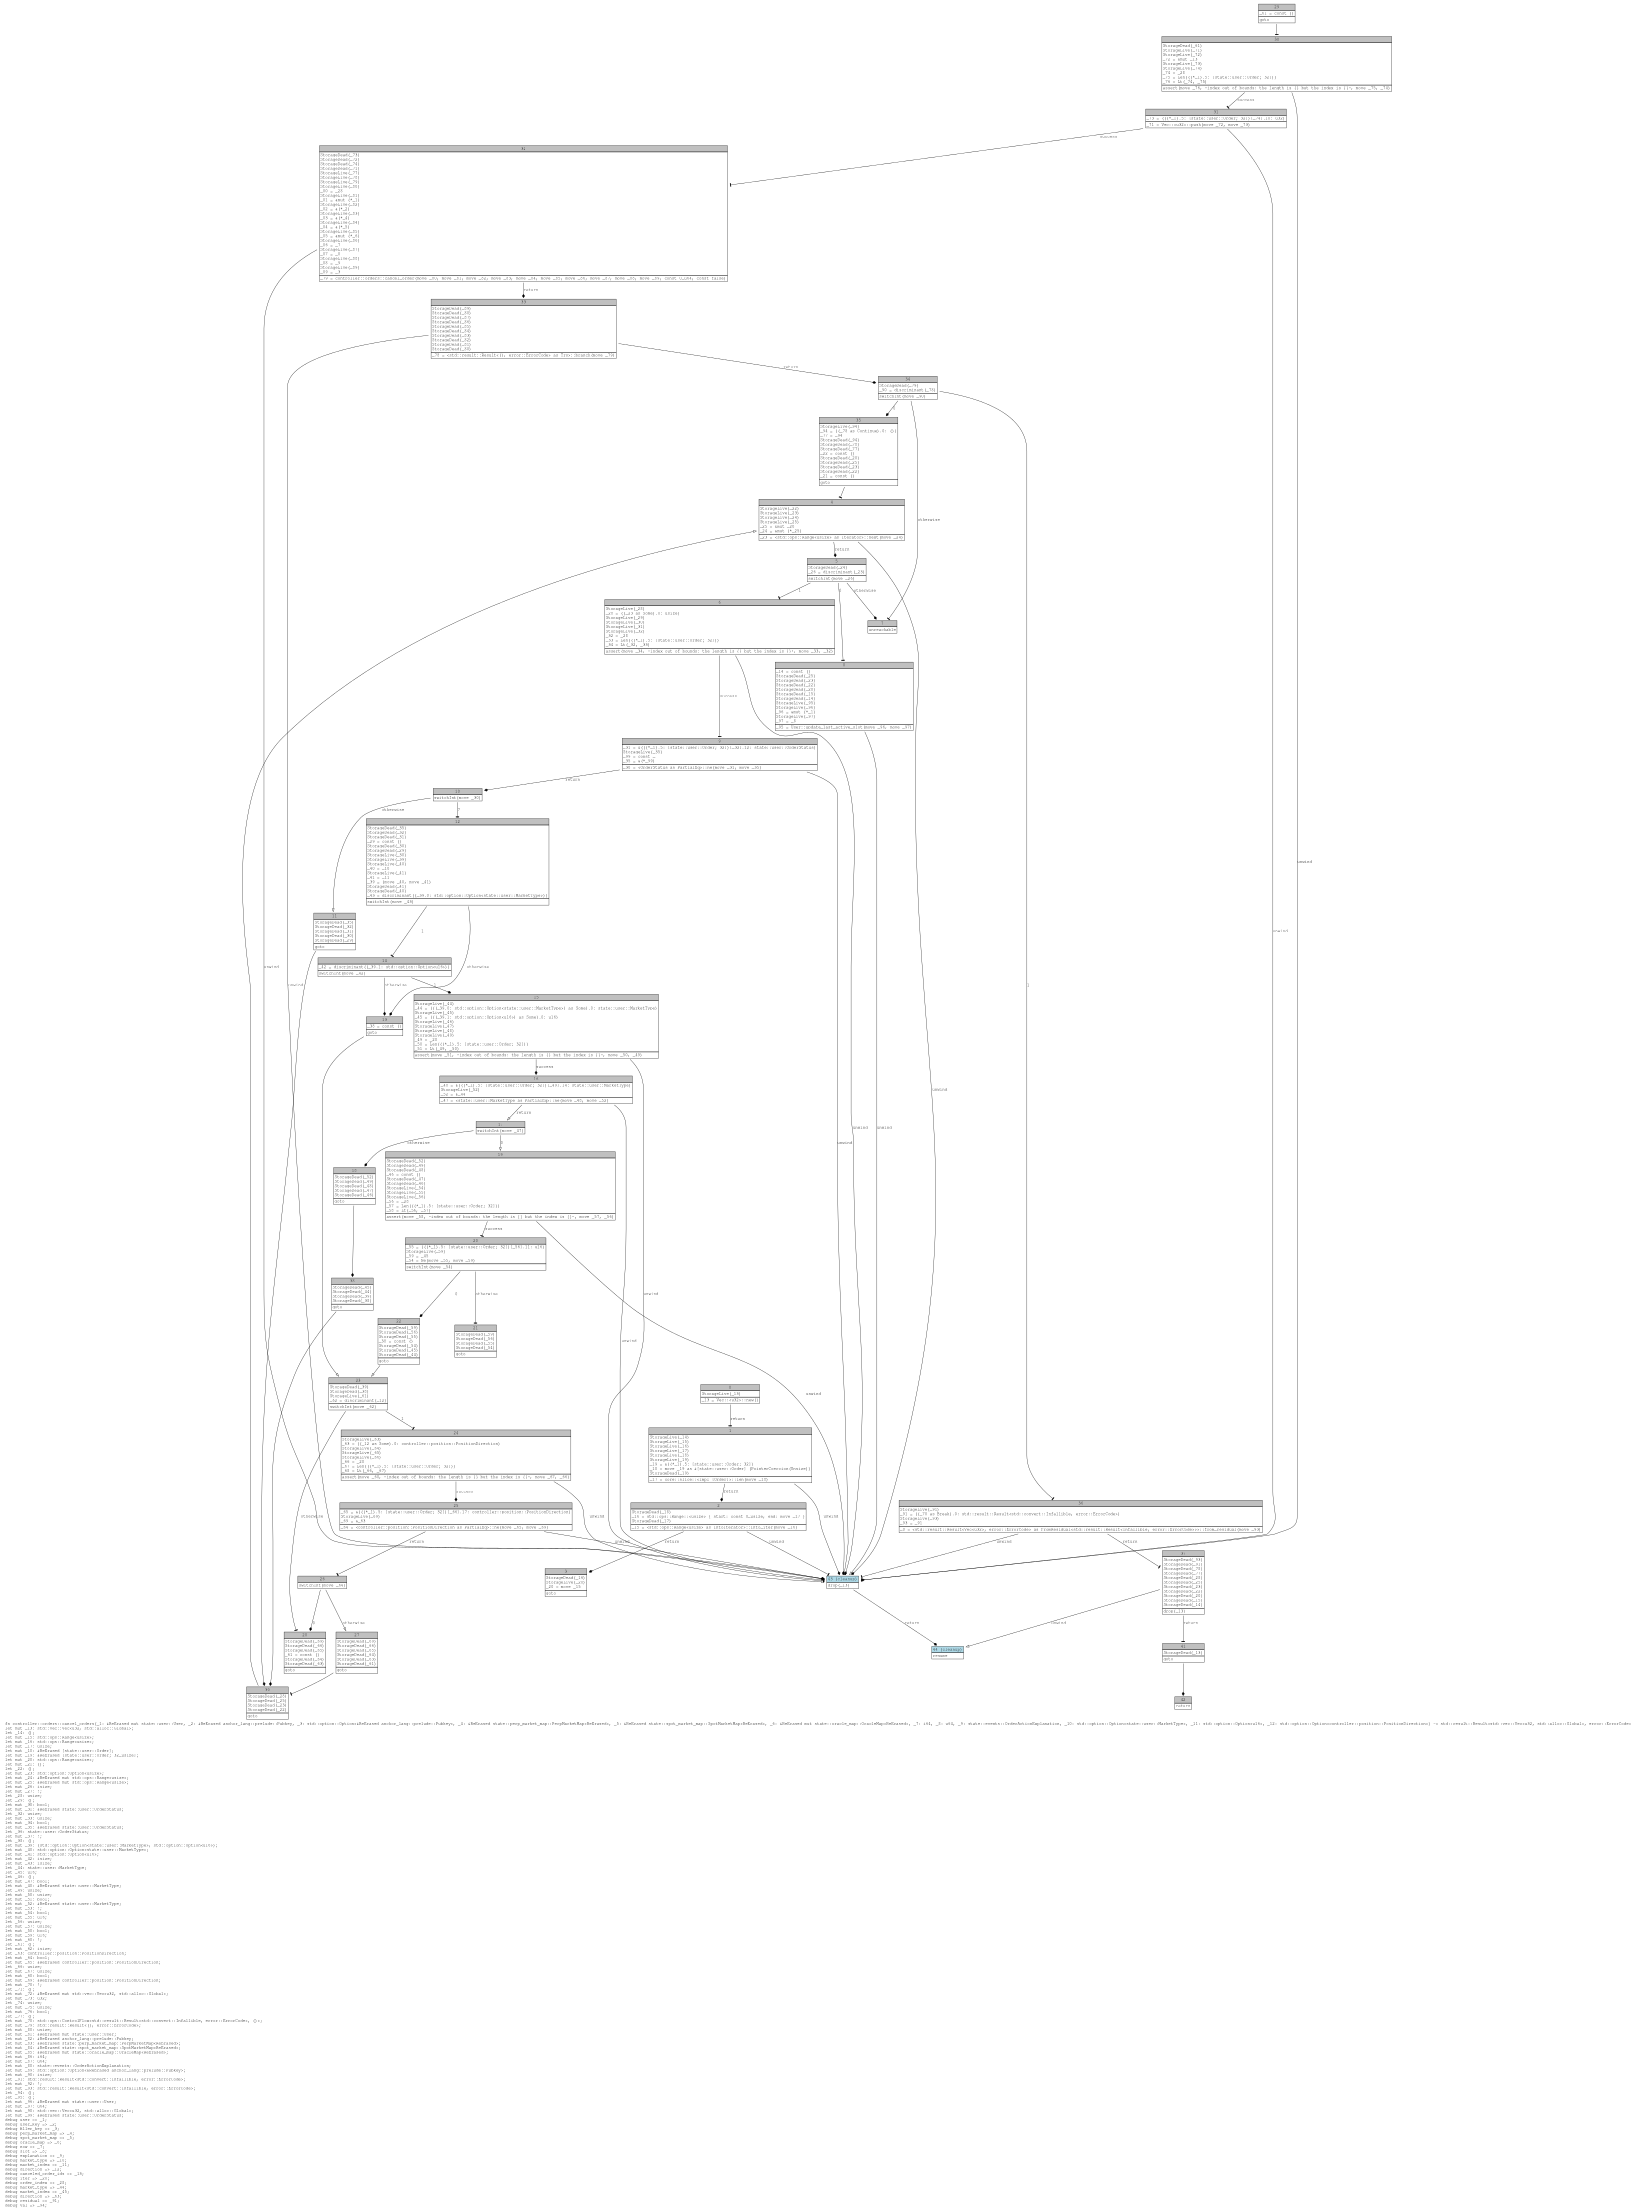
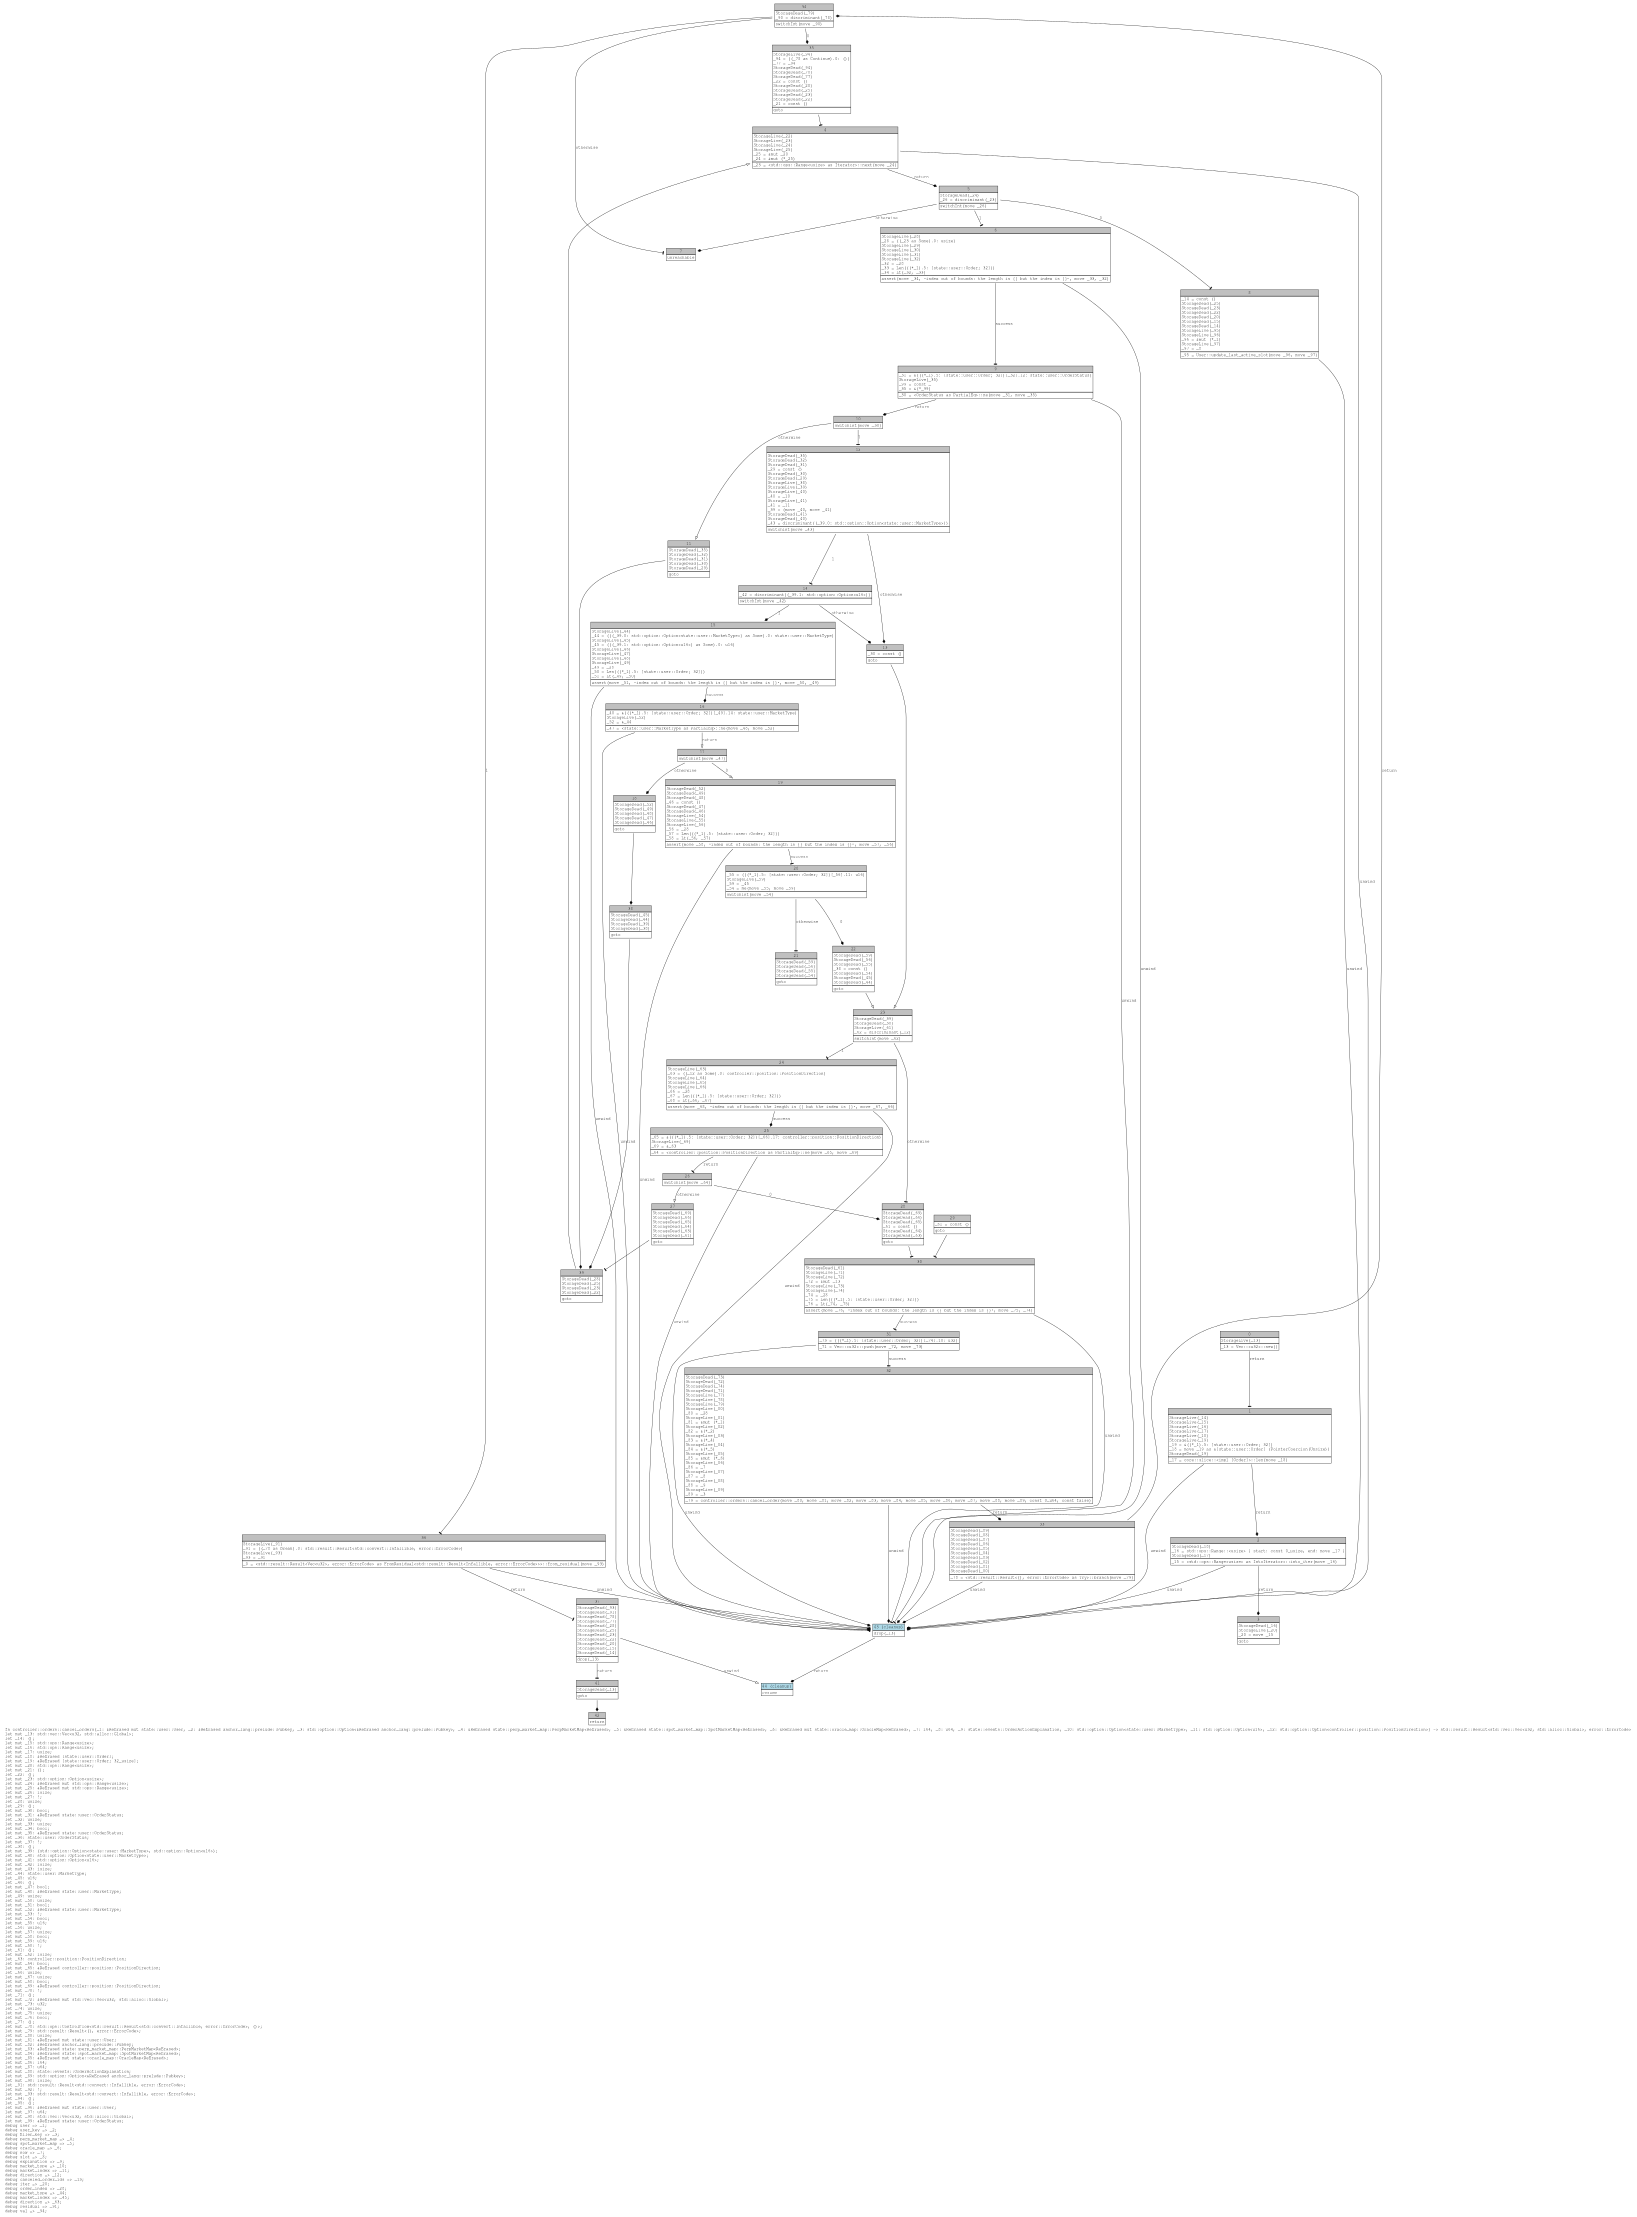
edge "28" -> "30": added
